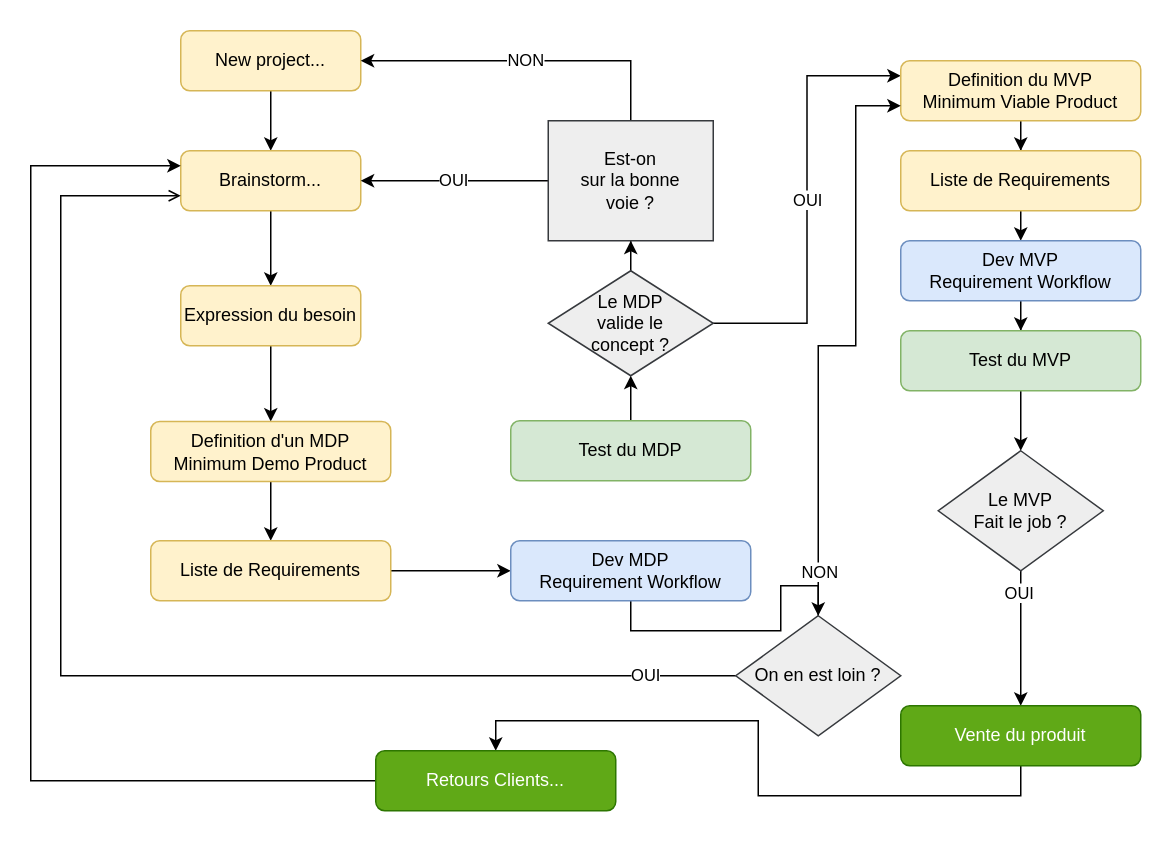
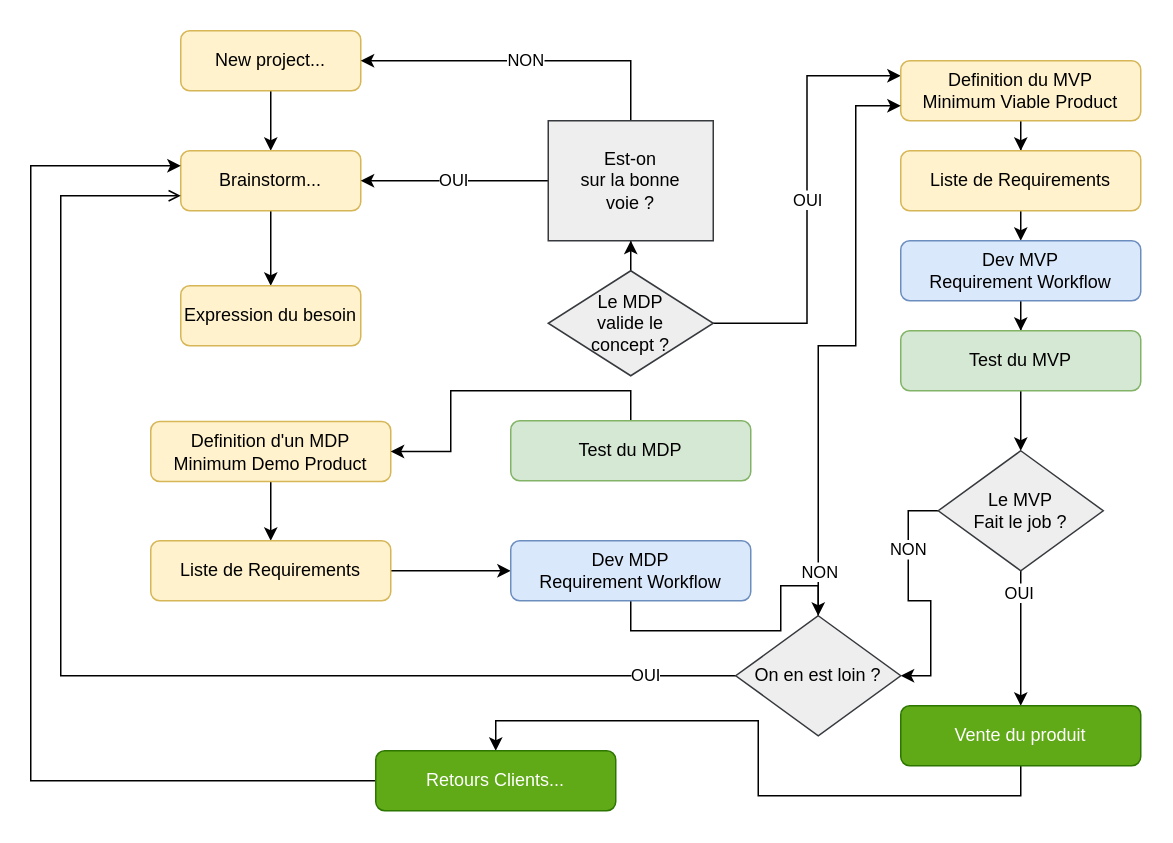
edge "Expression du besoin" -> "Definition d'un MDP Minimum Demo Product": removed
edge "Test du MDP" -> "Le MDP valide le concept ?": now "Test du MDP" -> "Definition d'un MDP Minimum Demo Product"
edge "Le MVP Fait le job ?" -> "On en est loin ?": added, label "NON"
